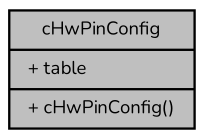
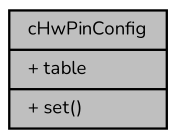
node "cHwPinConfig": text "+ cHwPinConfig()" -> "+ set()"
